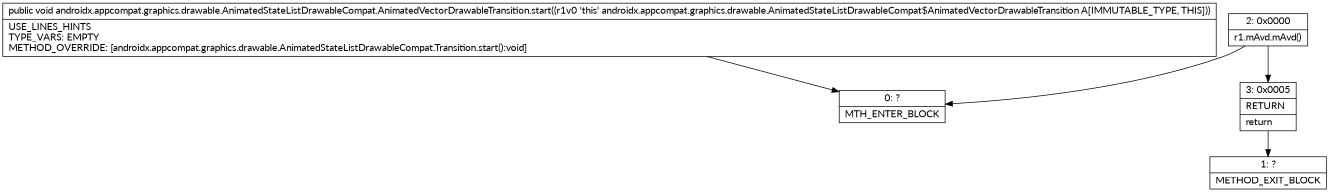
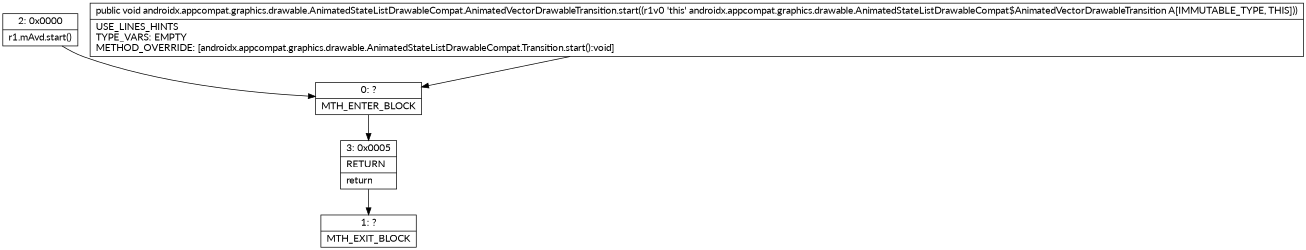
node "2: 0x0000": text "r1.mAvd.mAvd()" -> "r1.mAvd.start()"
edge "2: 0x0000" -> "3: 0x0005": now "0: ?" -> "3: 0x0005"
node "1: ?": text "METHOD_EXIT_BLOCK" -> "MTH_EXIT_BLOCK"
